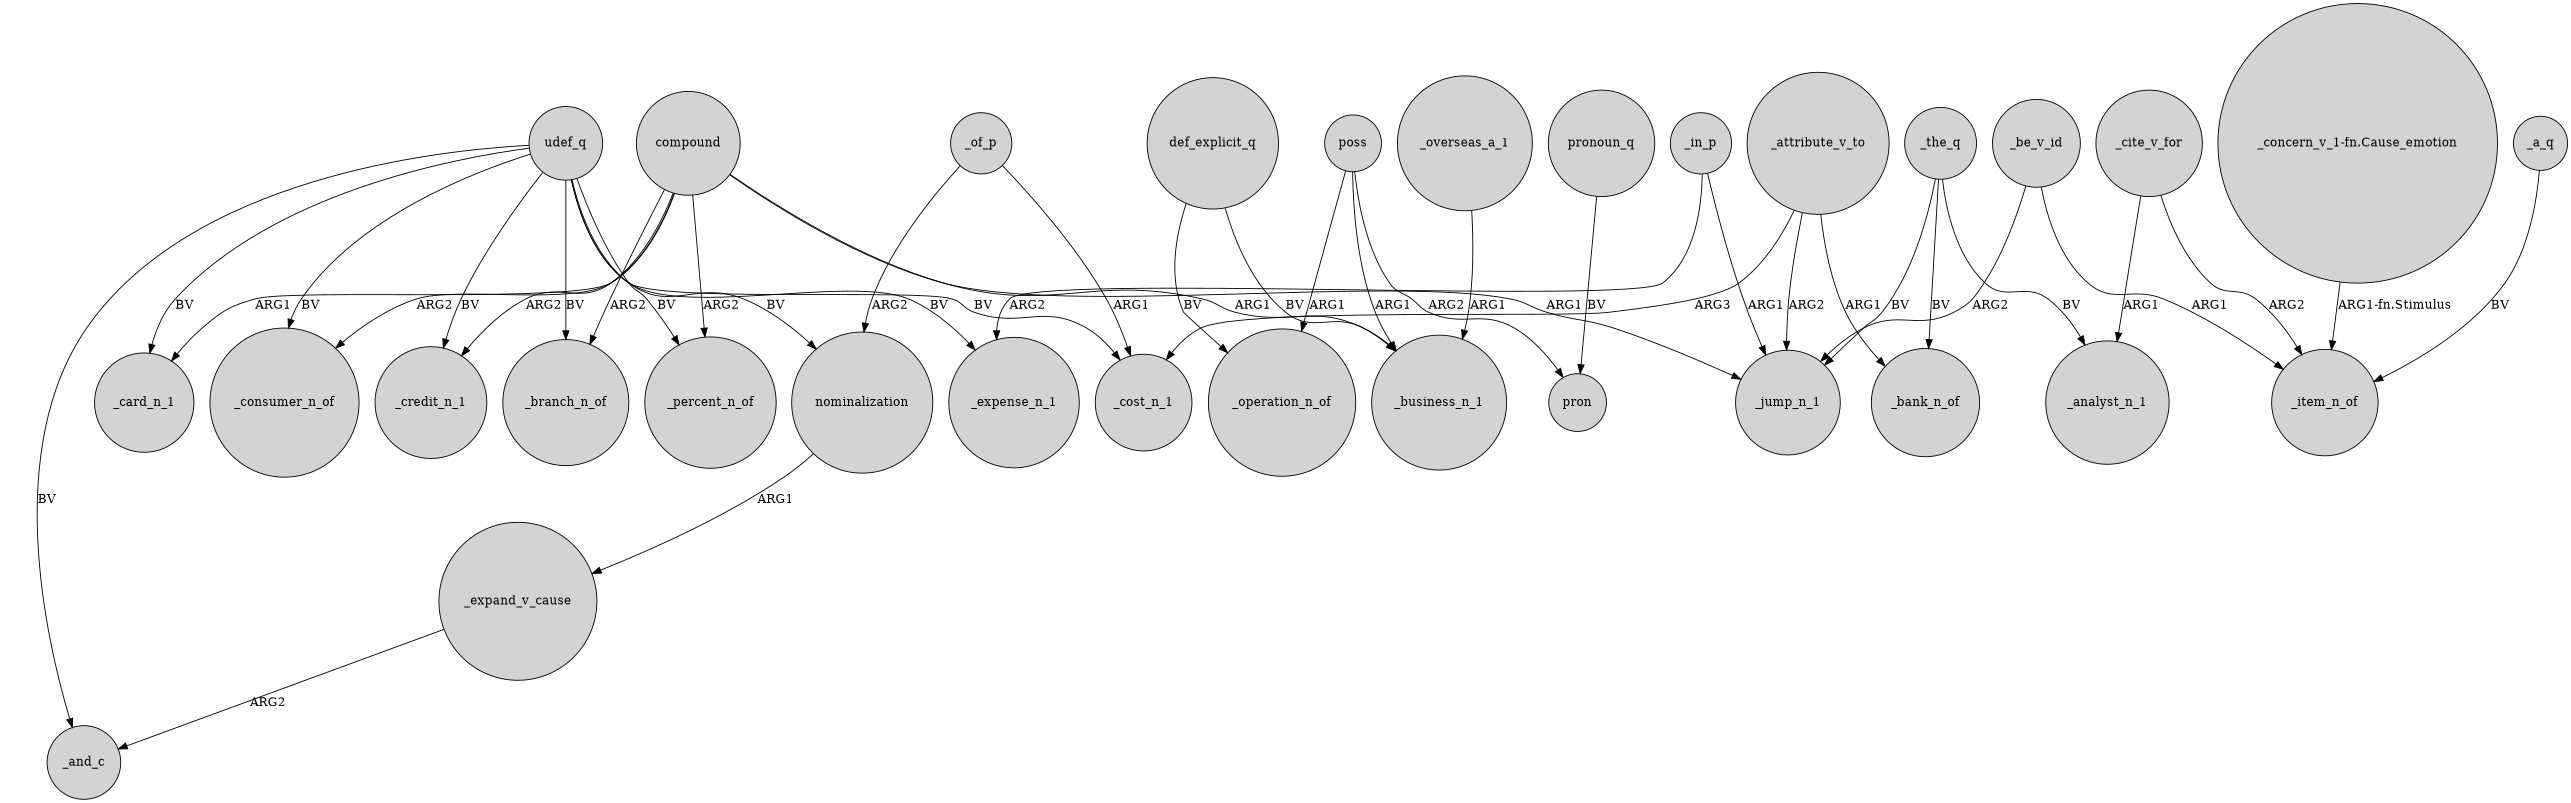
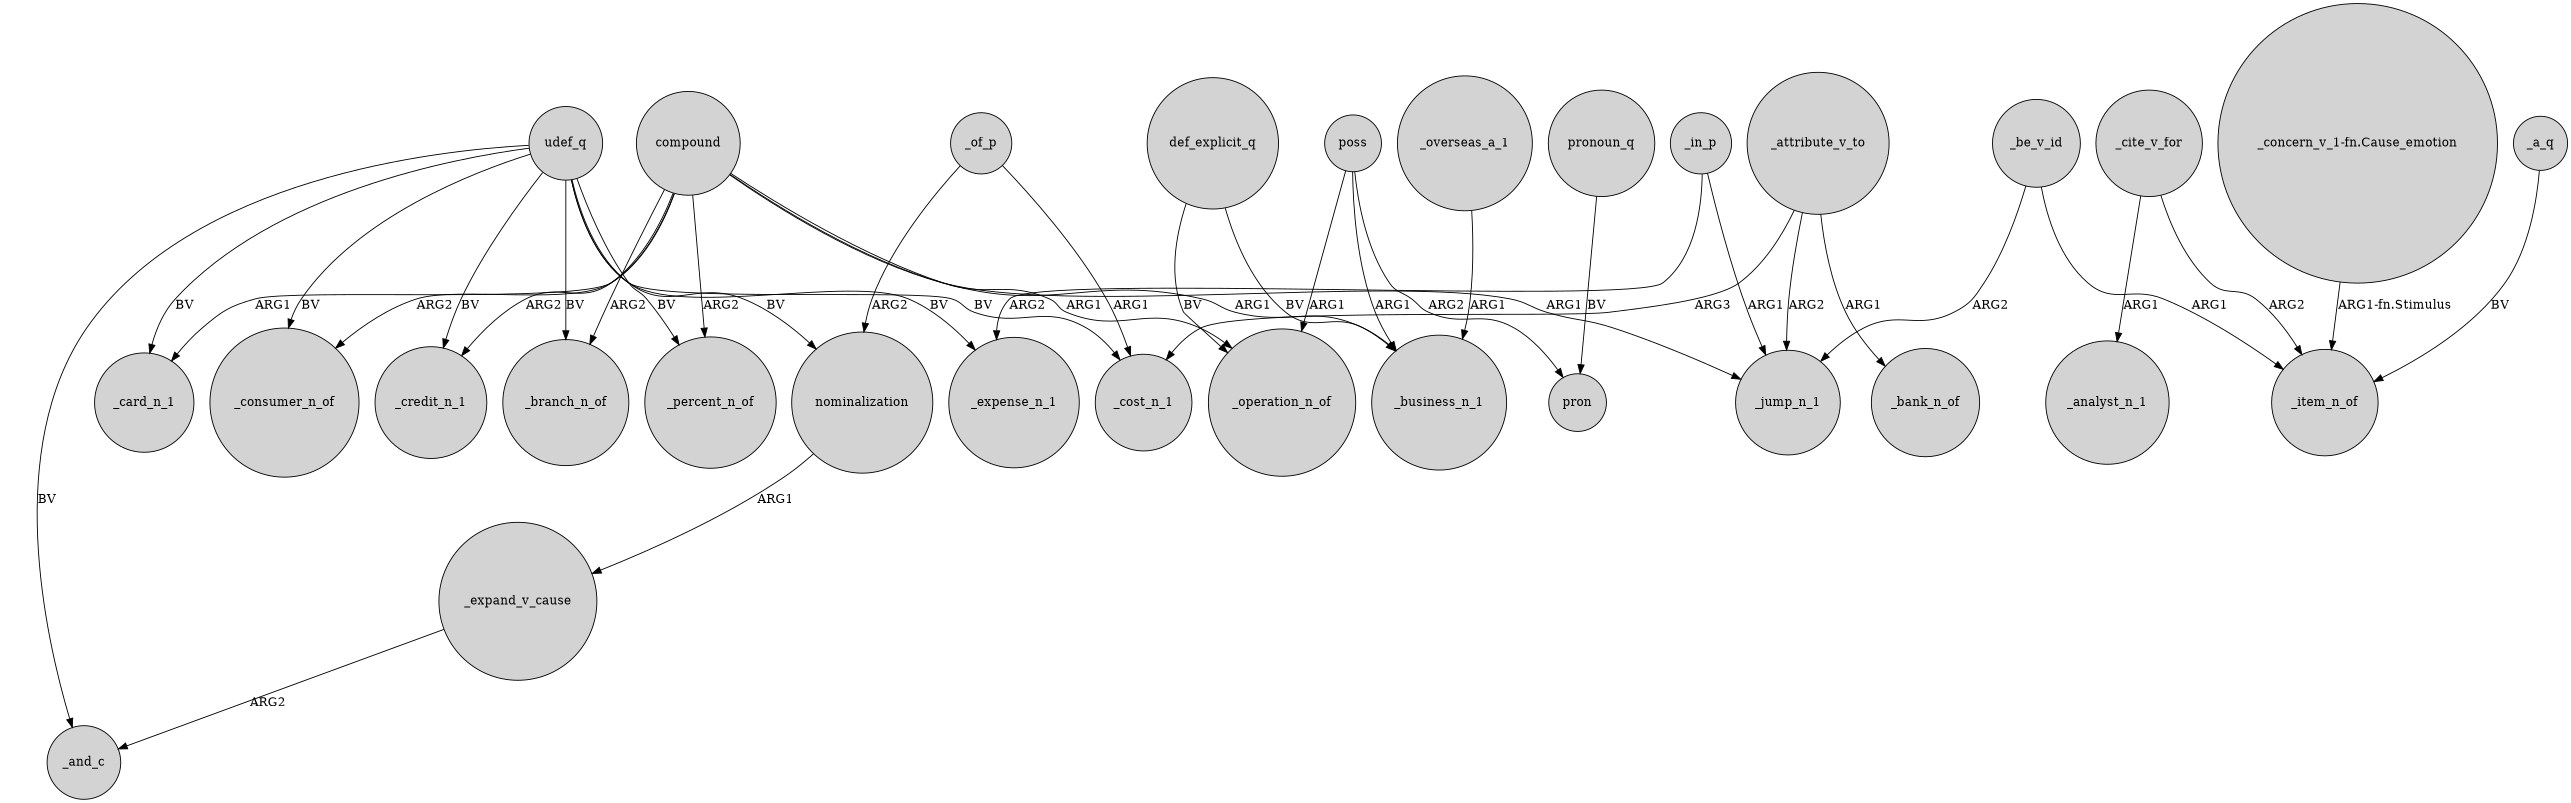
node "_the_q": removed
edge "compound" -> "_operation_n_of": added, label "ARG1"
